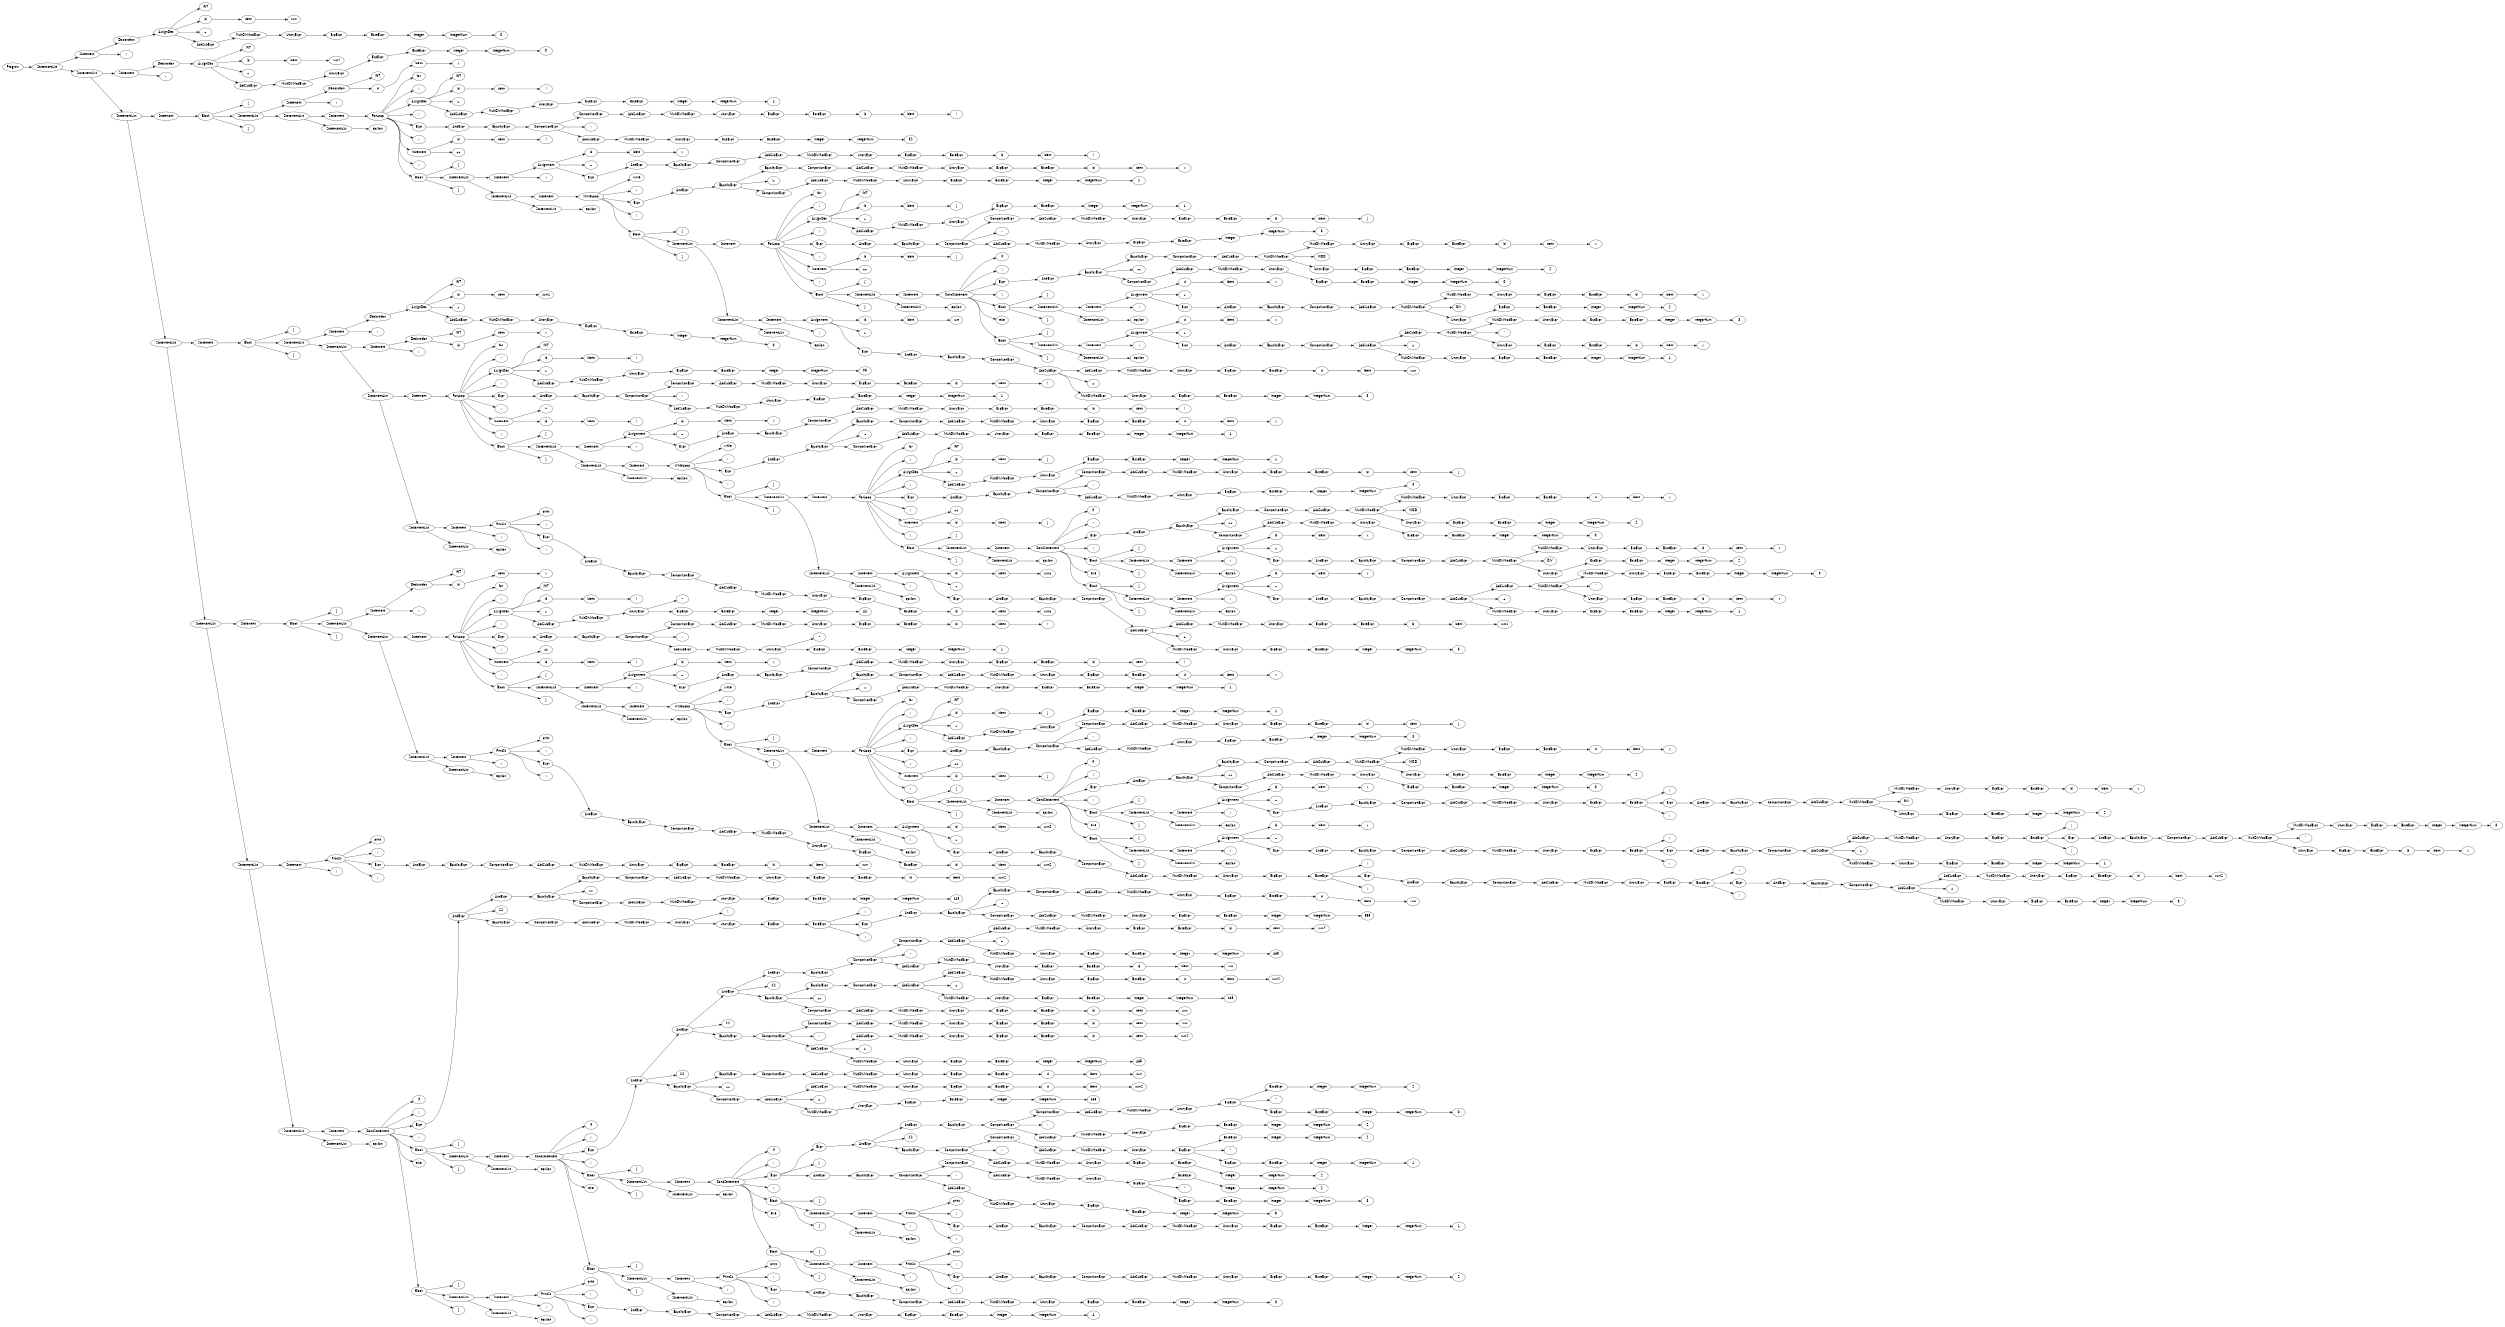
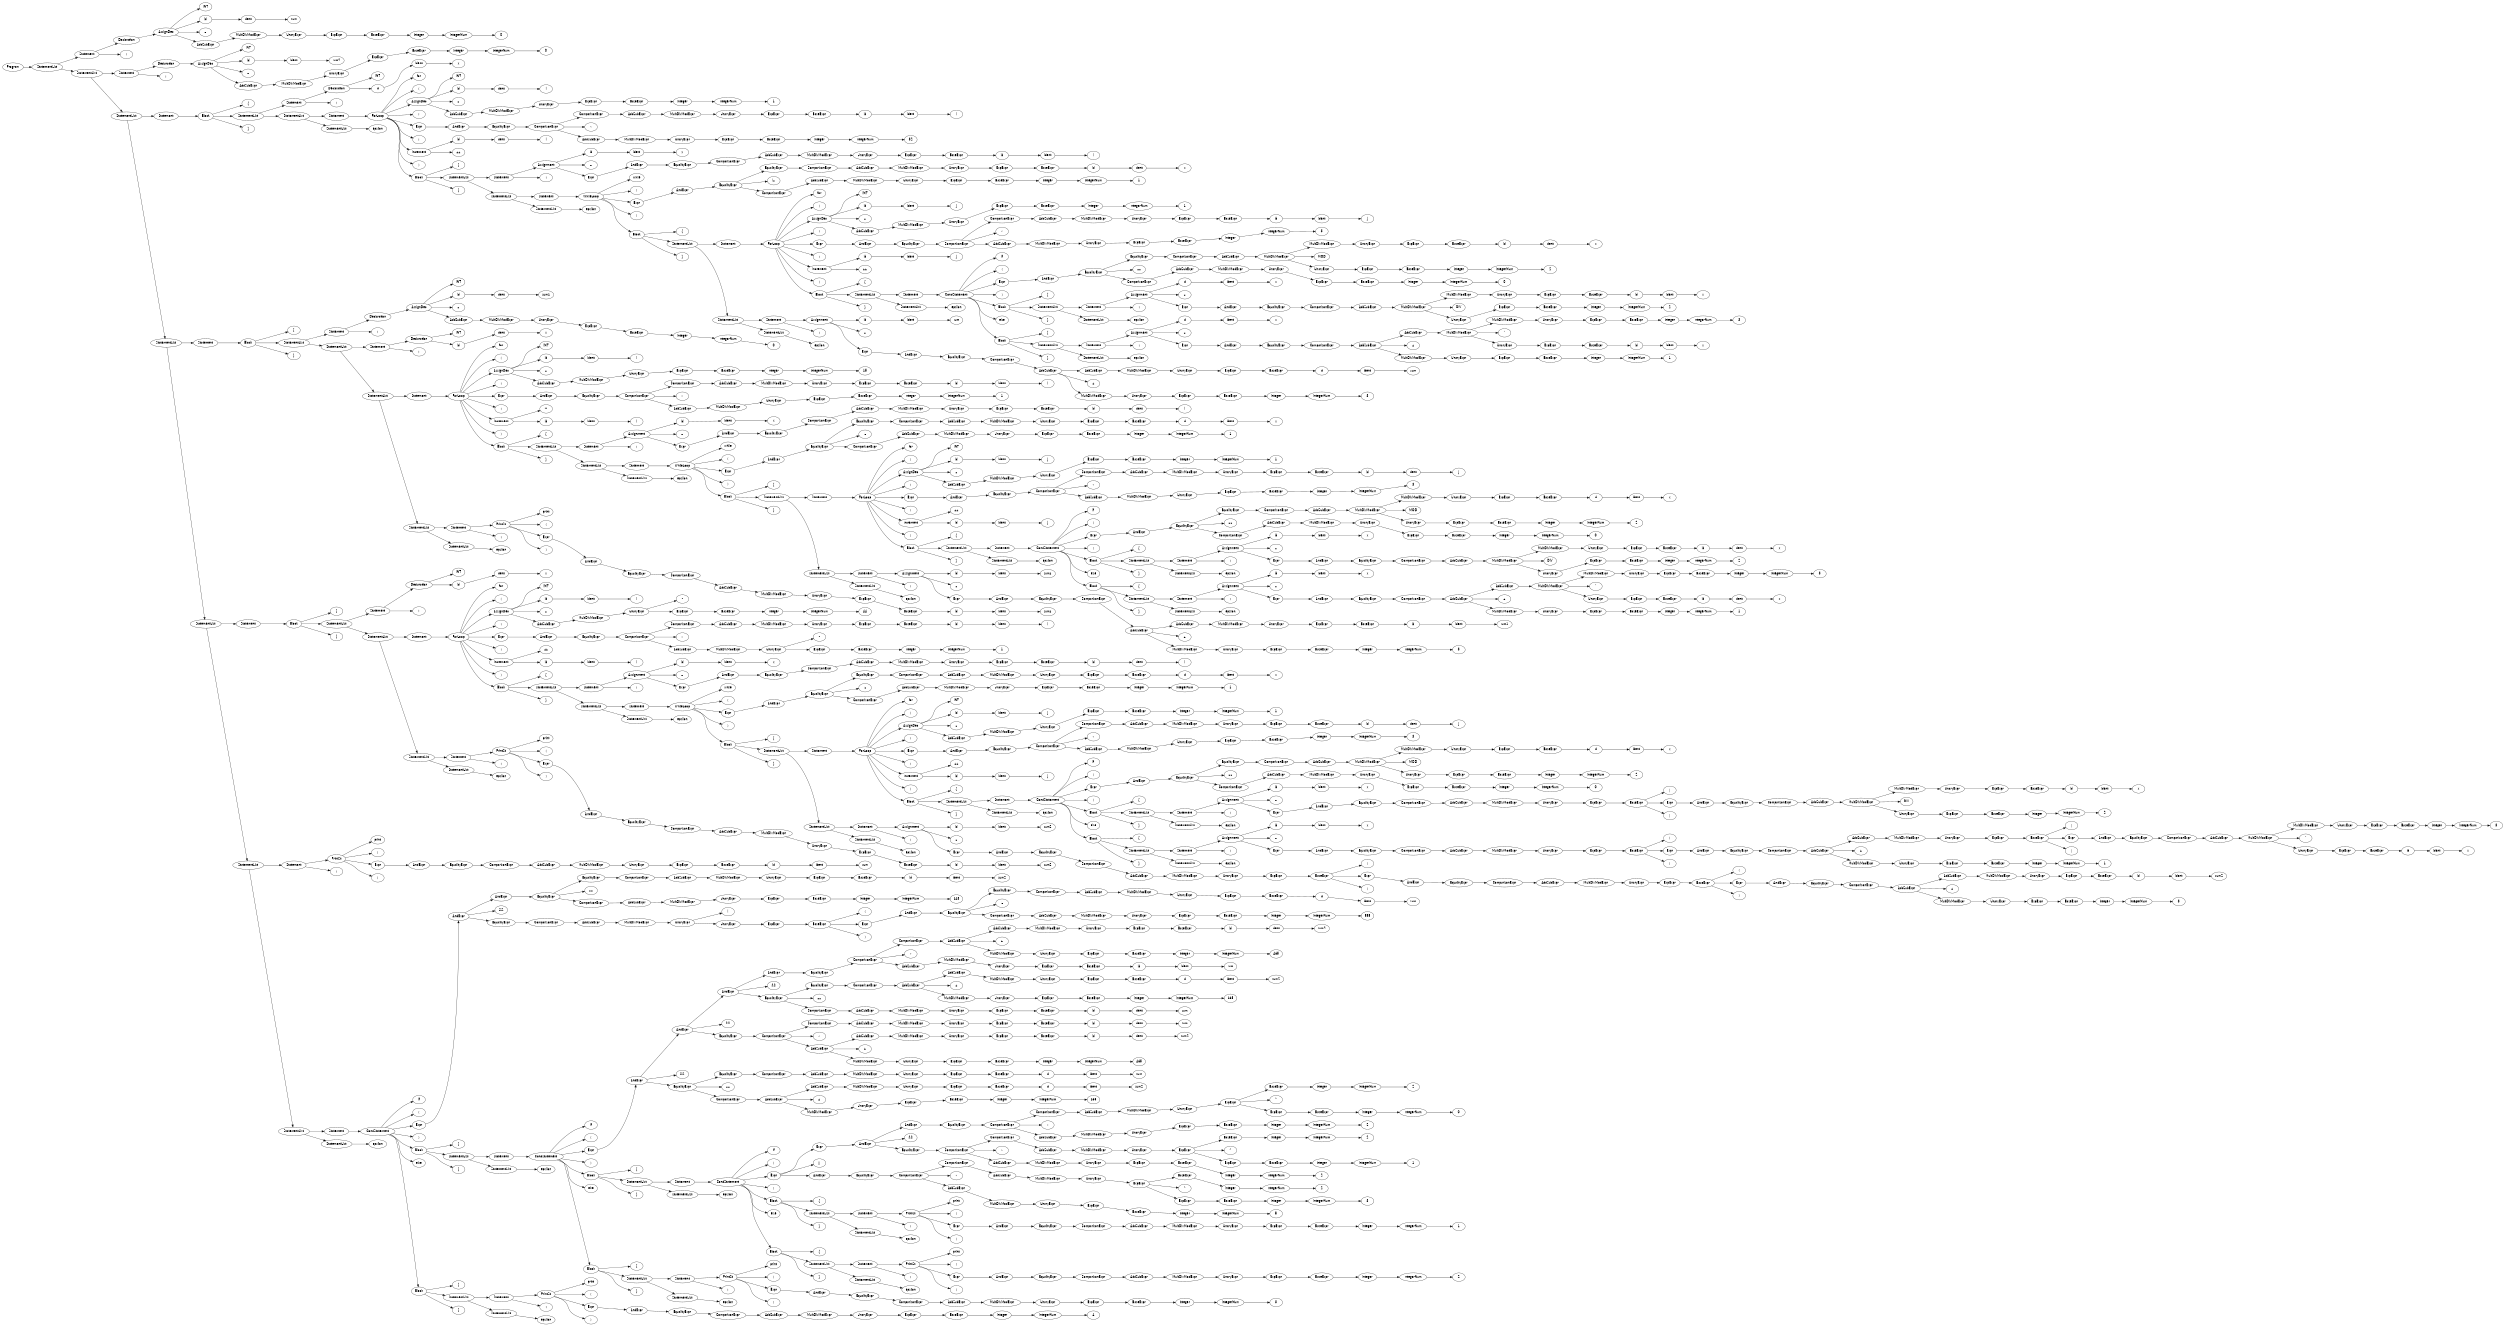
node "95": label "95" -> "15"
